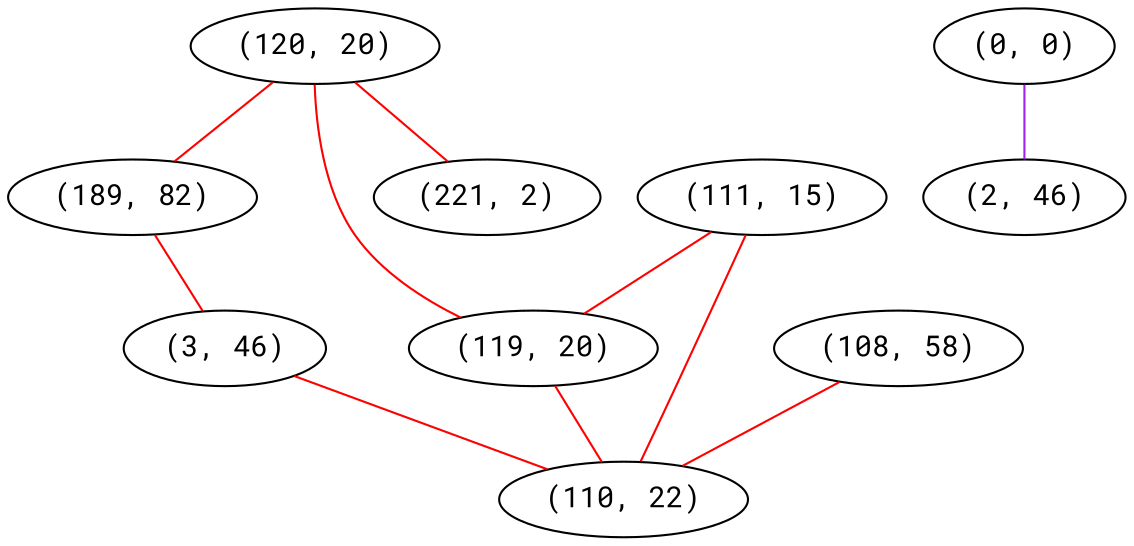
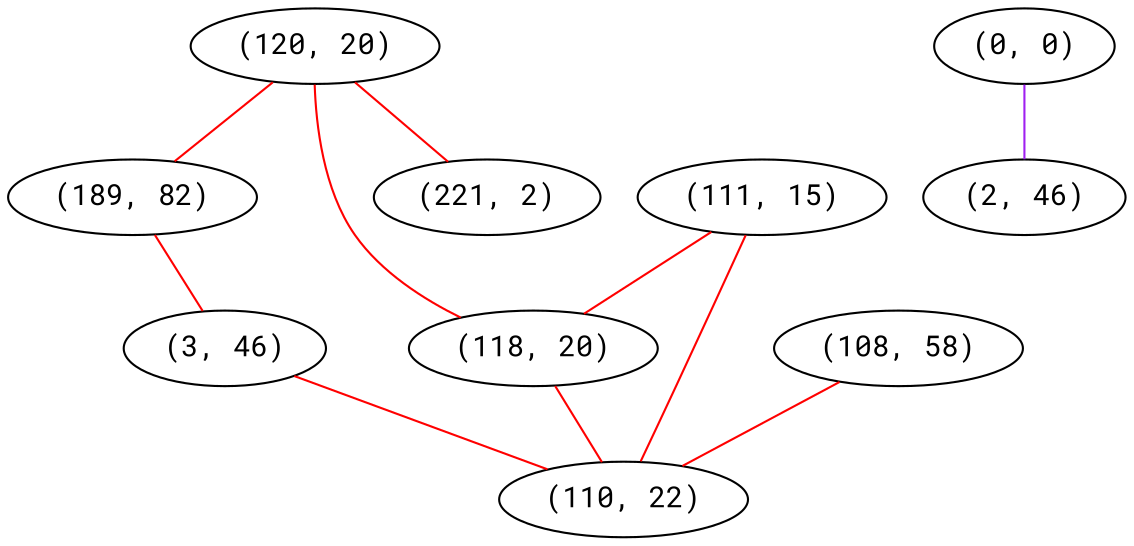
node "(119, 20)": label "(119, 20)" -> "(118, 20)"
